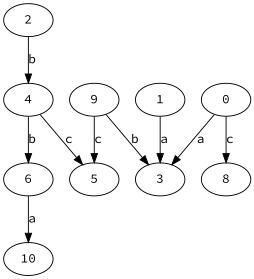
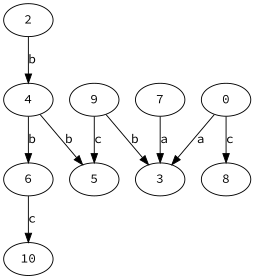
node "1": label "1" -> "7"
edge "4" -> "5": label "c" -> "b"
edge "6" -> "10": label "a" -> "c"
